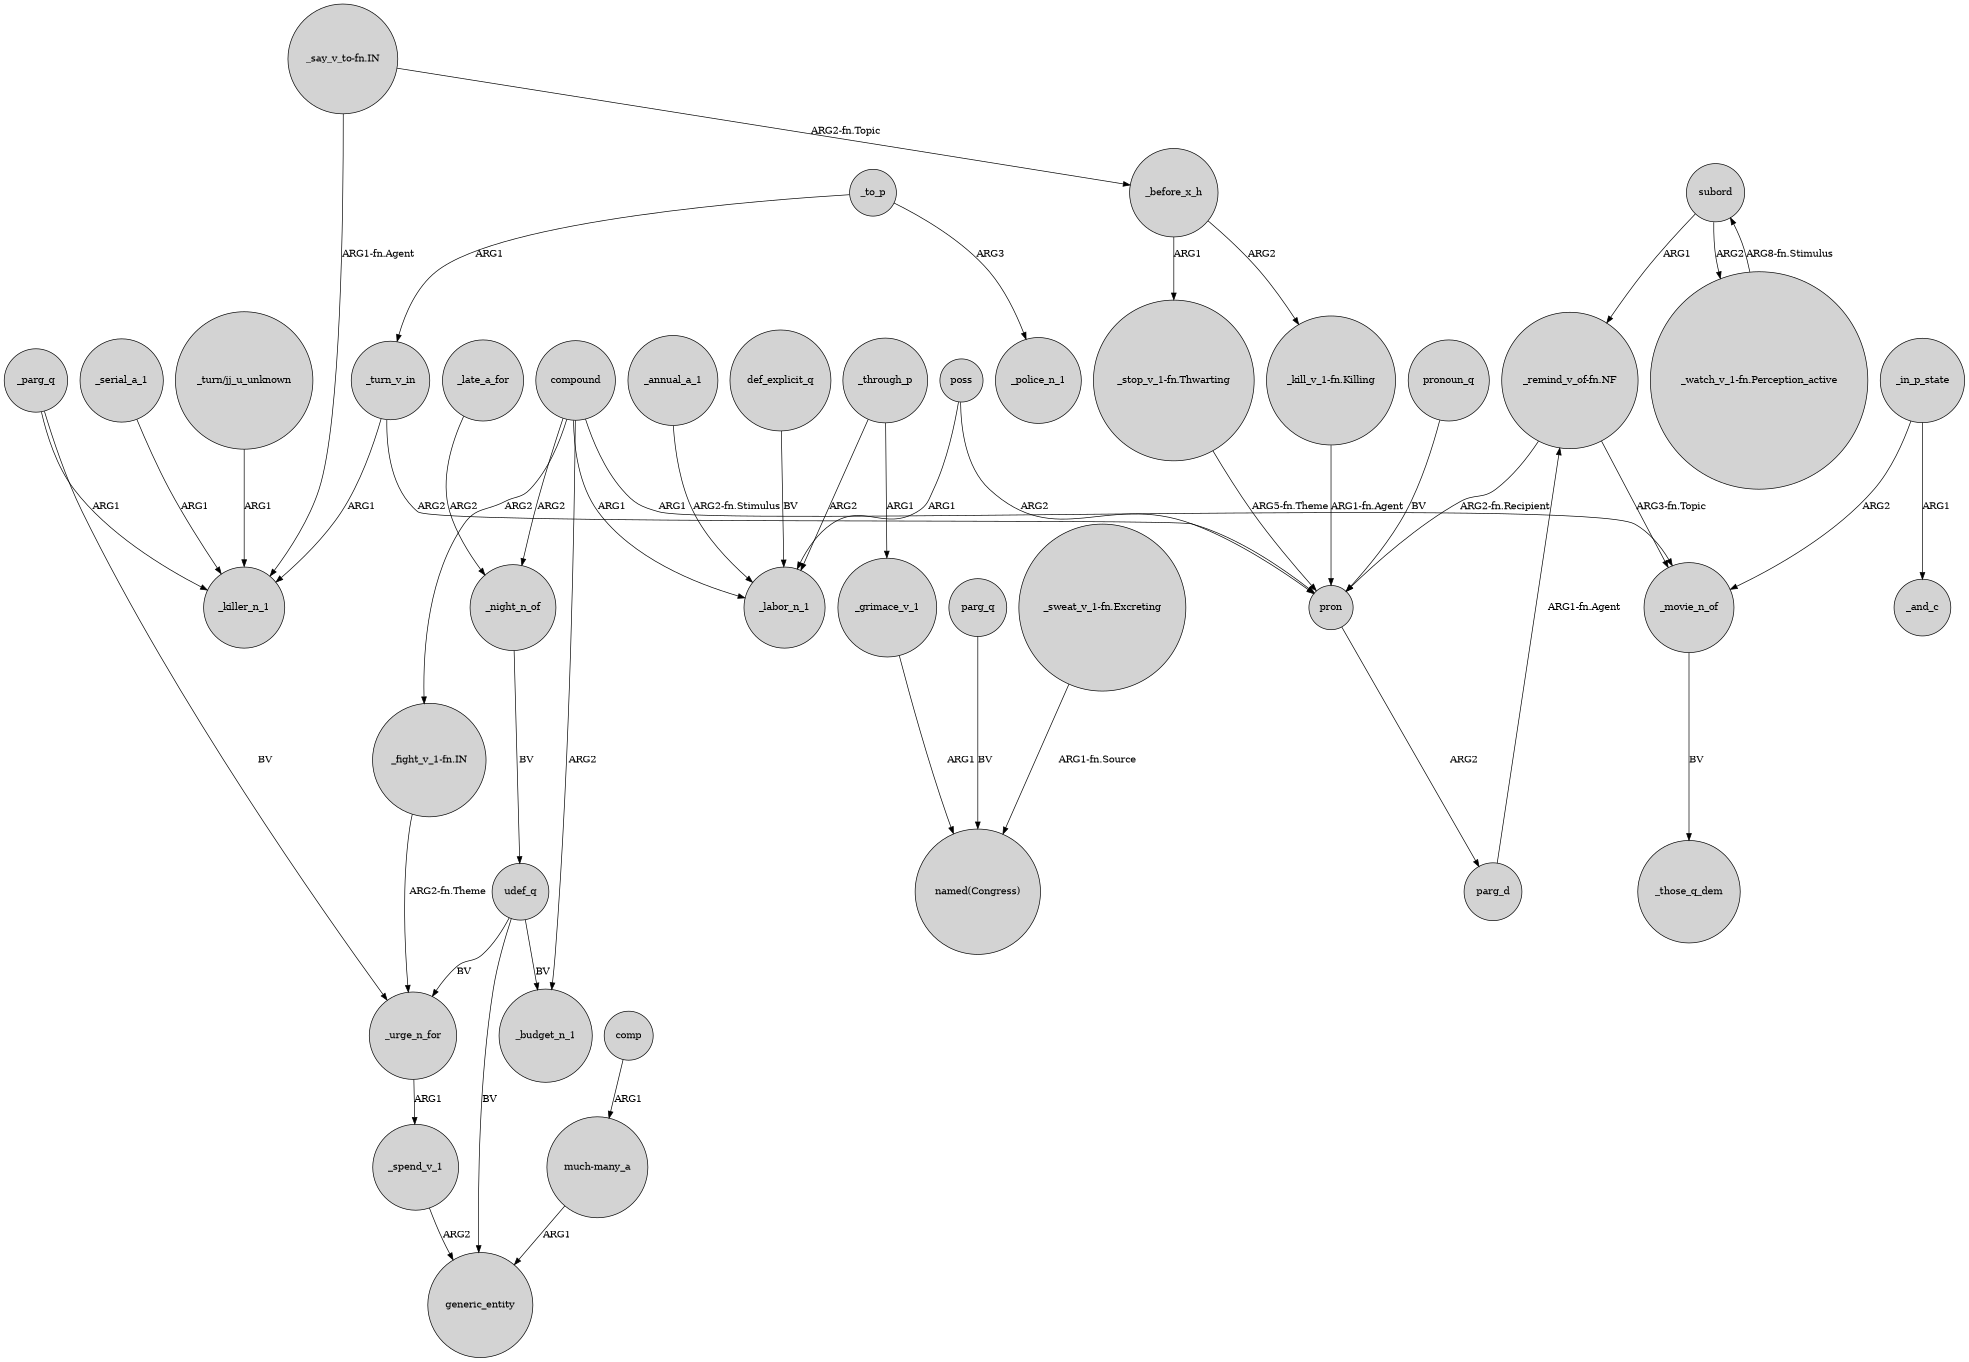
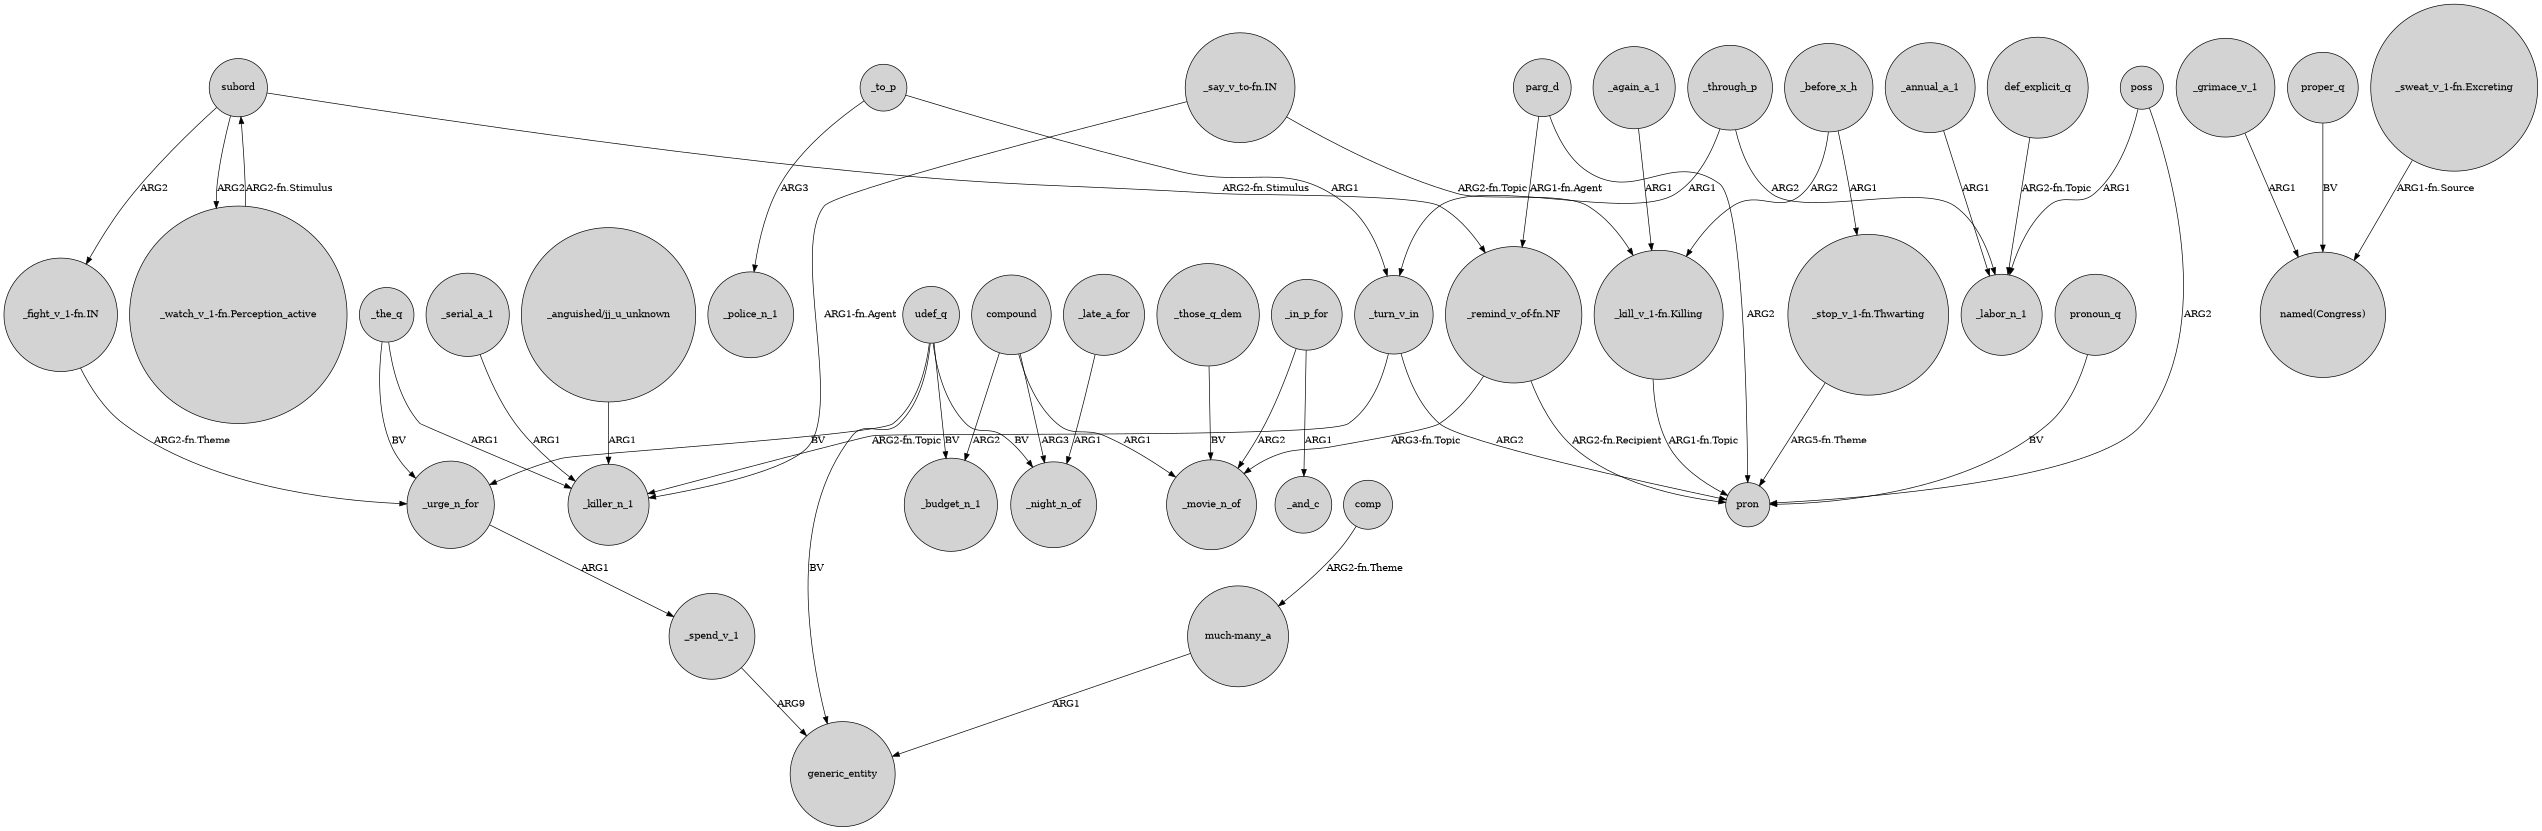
node "_again_a_1": added
edge "_say_v_to-fn.IN" -> "_before_x_h": now "_say_v_to-fn.IN" -> "_kill_v_1-fn.Killing"
edge "subord" -> "_remind_v_of-fn.NF": label "ARG1" -> "ARG2-fn.Stimulus"
edge "_watch_v_1-fn.Perception_active" -> "subord": label "ARG8-fn.Stimulus" -> "ARG2-fn.Stimulus"
node "_parg_q": label "_parg_q" -> "_the_q"
node "_turn/jj_u_unknown": label "_turn/jj_u_unknown" -> "_anguished/jj_u_unknown"
node "_in_p_state": label "_in_p_state" -> "_in_p_for"
edge "_through_p" -> "_grimace_v_1": now "_through_p" -> "_turn_v_in"
edge "_turn_v_in" -> "_killer_n_1": label "ARG1" -> "ARG2-fn.Topic"
edge "_late_a_for" -> "_night_n_of": label "ARG2" -> "ARG1"
edge "compound" -> "_night_n_of": label "ARG2" -> "ARG3"
edge "_annual_a_1" -> "_labor_n_1": label "ARG2-fn.Stimulus" -> "ARG1"
edge "def_explicit_q" -> "_labor_n_1": label "BV" -> "ARG2-fn.Topic"
edge "_kill_v_1-fn.Killing" -> "pron": label "ARG1-fn.Agent" -> "ARG1-fn.Topic"
edge "compound" -> "_fight_v_1-fn.IN": now "subord" -> "_fight_v_1-fn.IN"
edge "compound" -> "_labor_n_1": removed, label "ARG1"
node "parg_q": label "parg_q" -> "proper_q"
edge "_movie_n_of" -> "_those_q_dem": reversed
edge "pron" -> "parg_d": reversed
edge "_night_n_of" -> "udef_q": reversed
edge "comp" -> "much-many_a": label "ARG1" -> "ARG2-fn.Theme"
edge "_spend_v_1" -> "generic_entity": label "ARG2" -> "ARG9"
